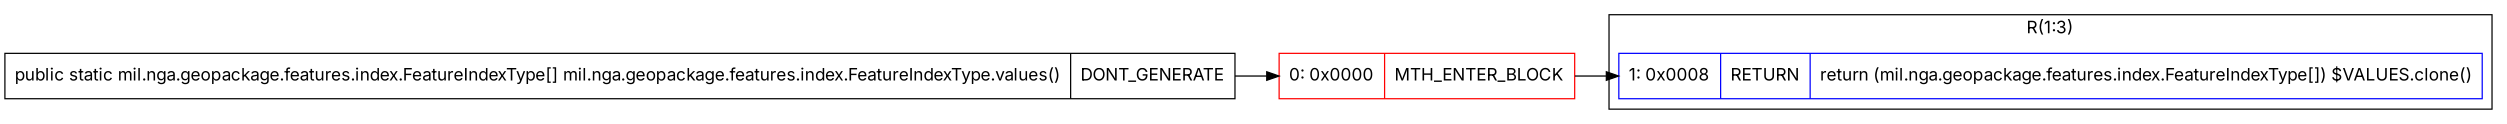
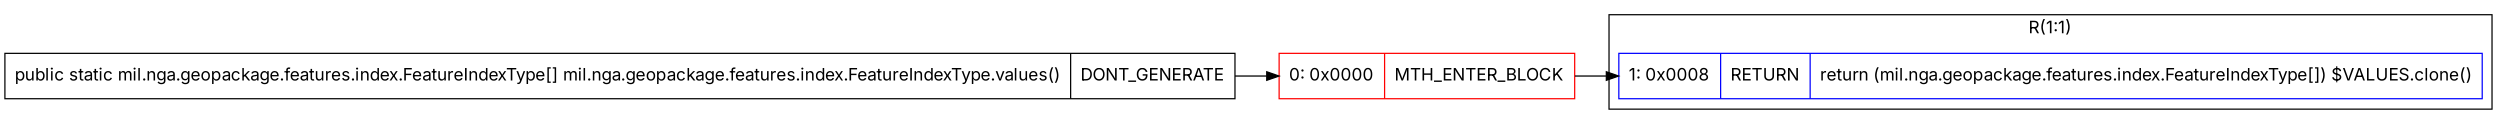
cluster "R(1:3)": label "R(1:3)" -> "R(1:1)"
